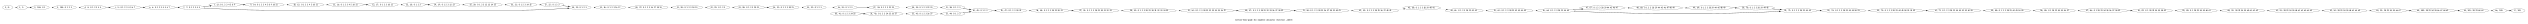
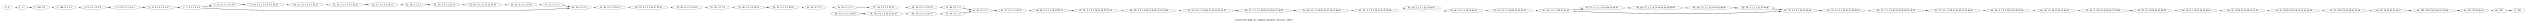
edge "43, 60: 0 1 2 3 28 29 40 41" -> "44, 61: 0 1 2 3 28 29 42 43": now "42, 59: 0 1 2 3 28 29 36 37 40 41" -> "44, 61: 0 1 2 3 28 29 42 43"
